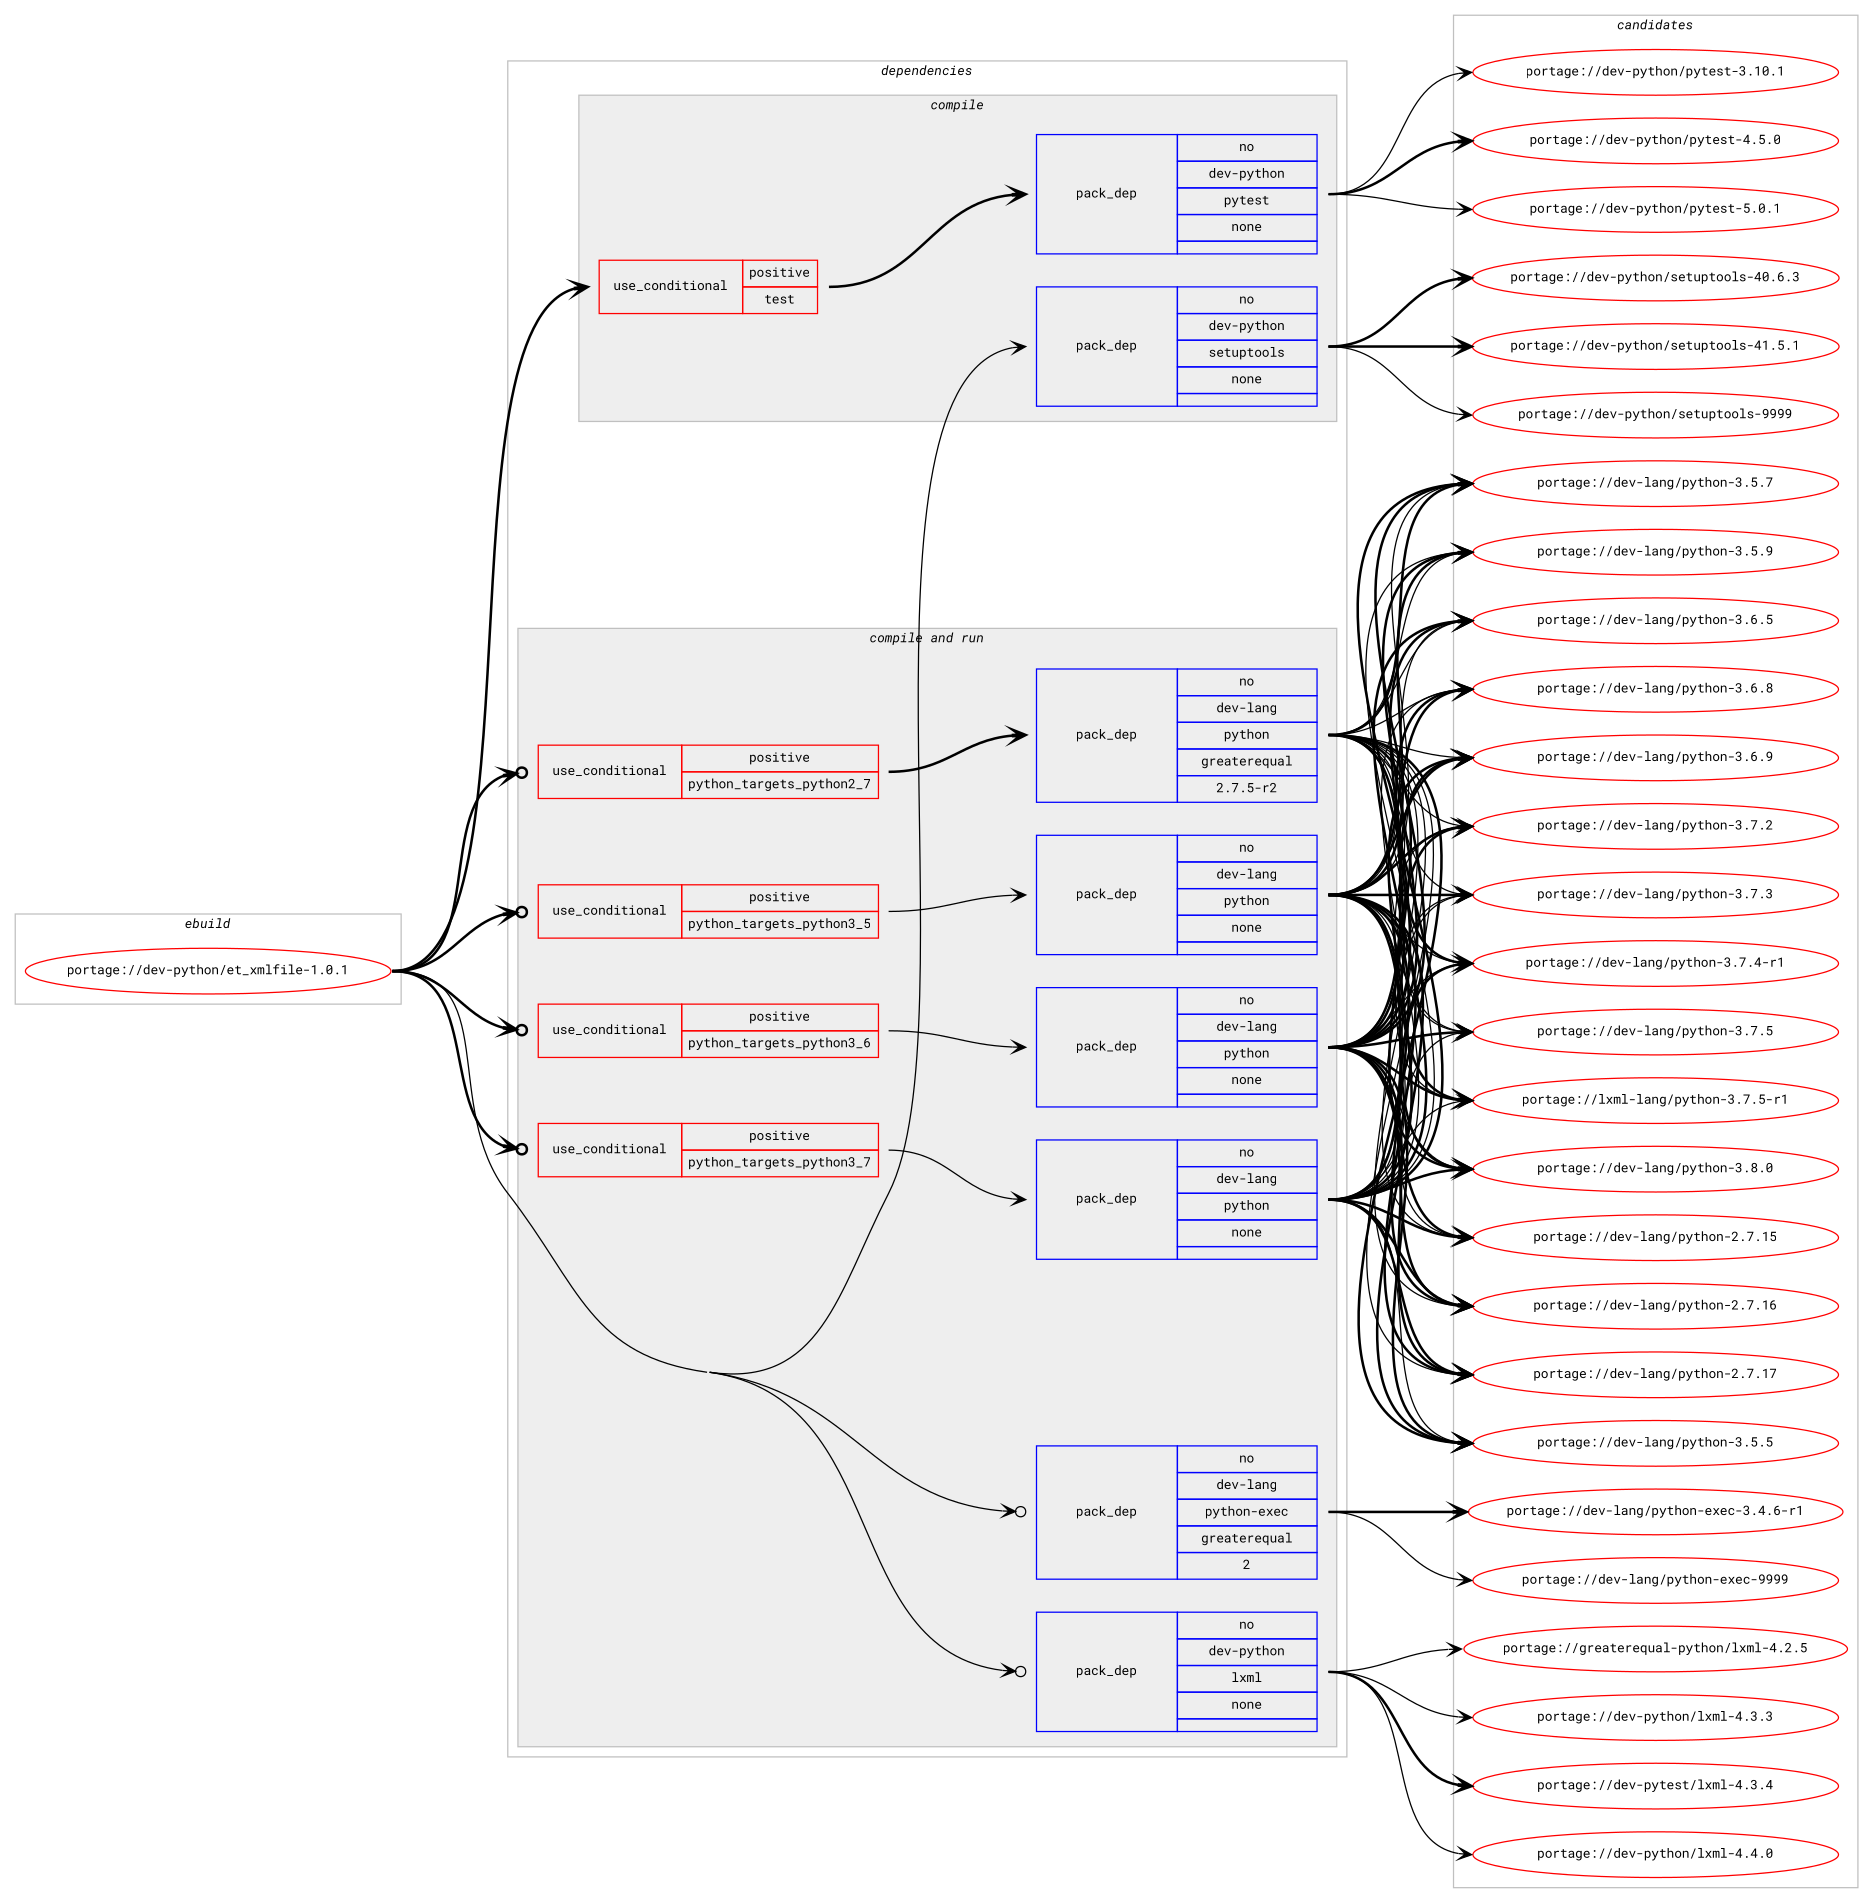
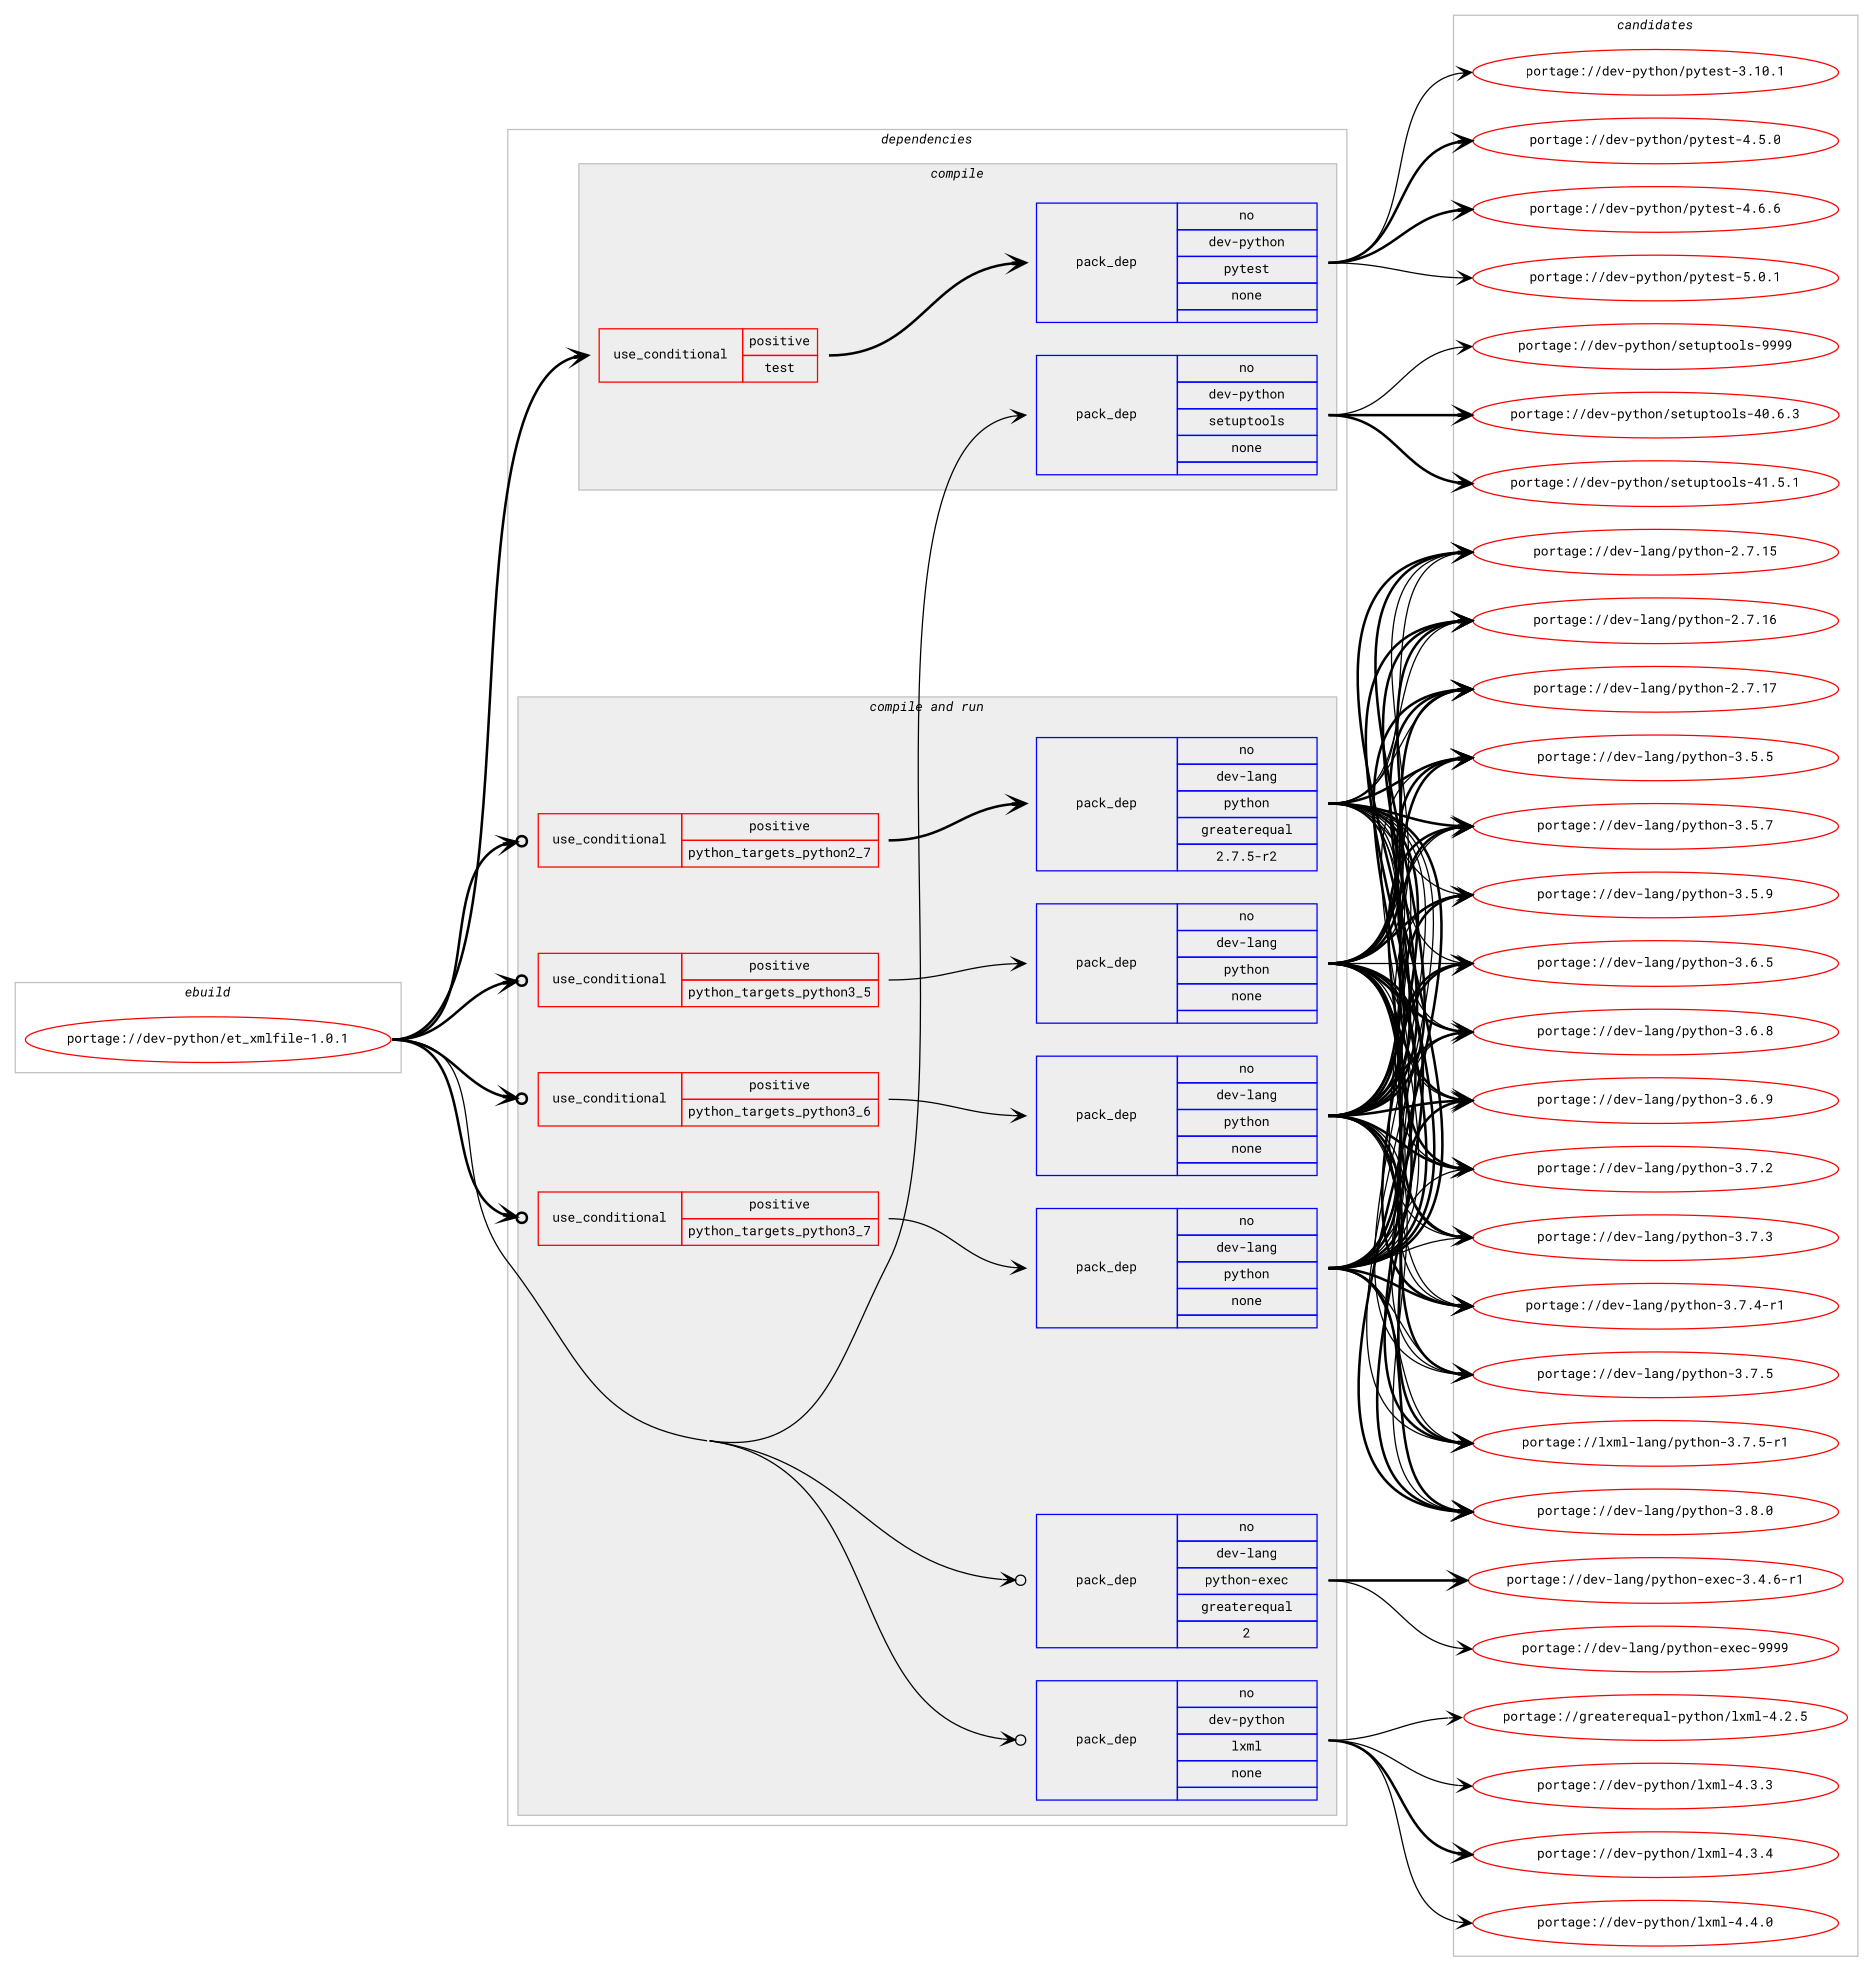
node "portage://dev-python/pytest-4.6.6": added
node "portage://dev-pytest/lxml-4.3.4": label "portage://dev-pytest/lxml-4.3.4" -> "portage://dev-python/lxml-4.3.4"
